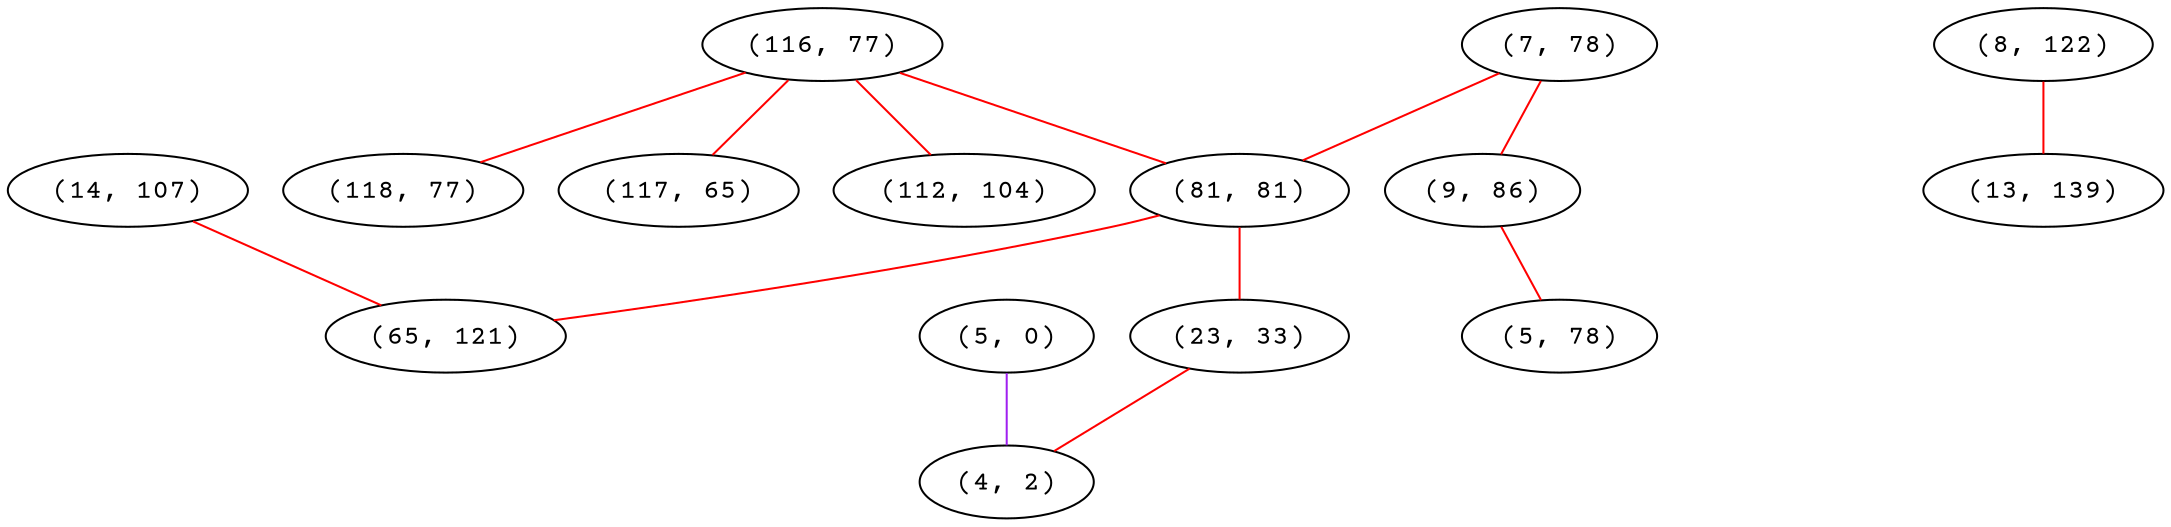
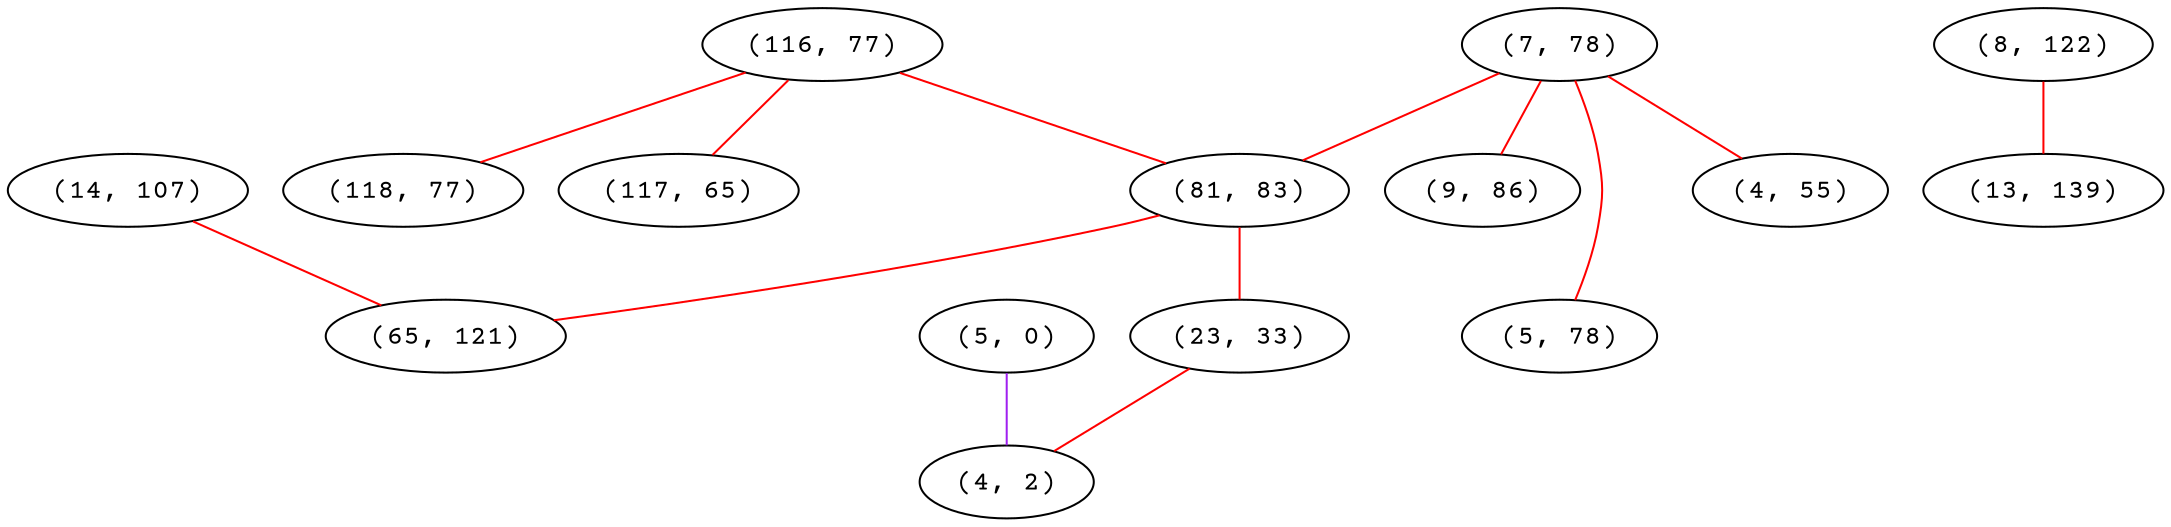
node "(112, 104)": removed
node "(81, 81)": label "(81, 81)" -> "(81, 83)"
node "(4, 55)": added
edge "(9, 86)" -- "(5, 78)": now "(7, 78)" -- "(5, 78)"
